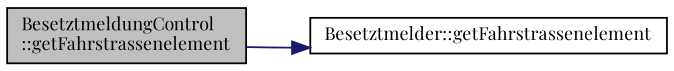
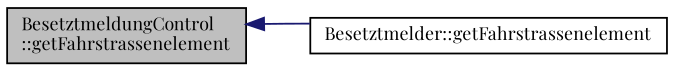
edge "BesetztmeldungControl ::getFahrstrassenelement" -> "Besetztmelder::getFahrstrassenelement": reversed
